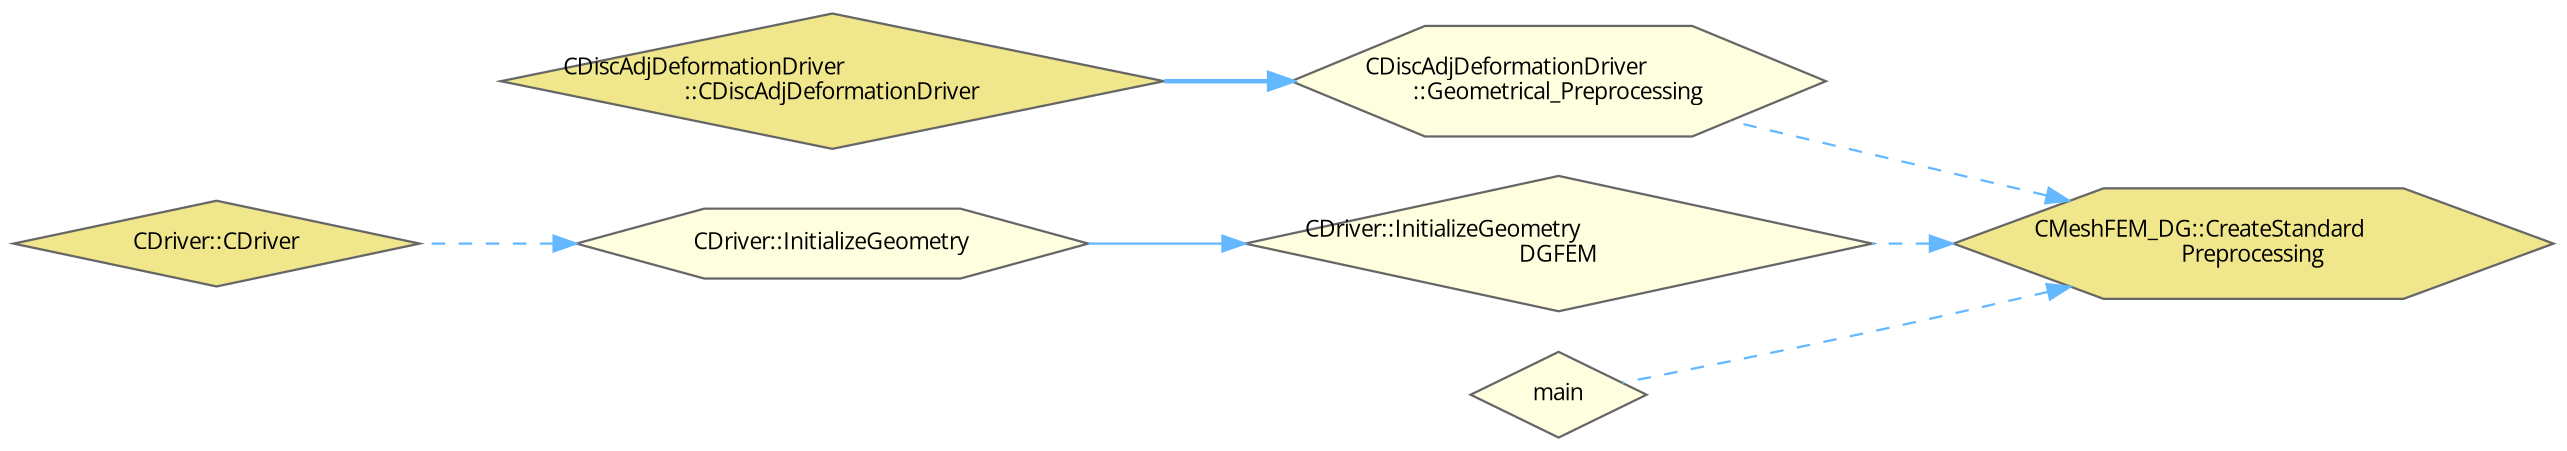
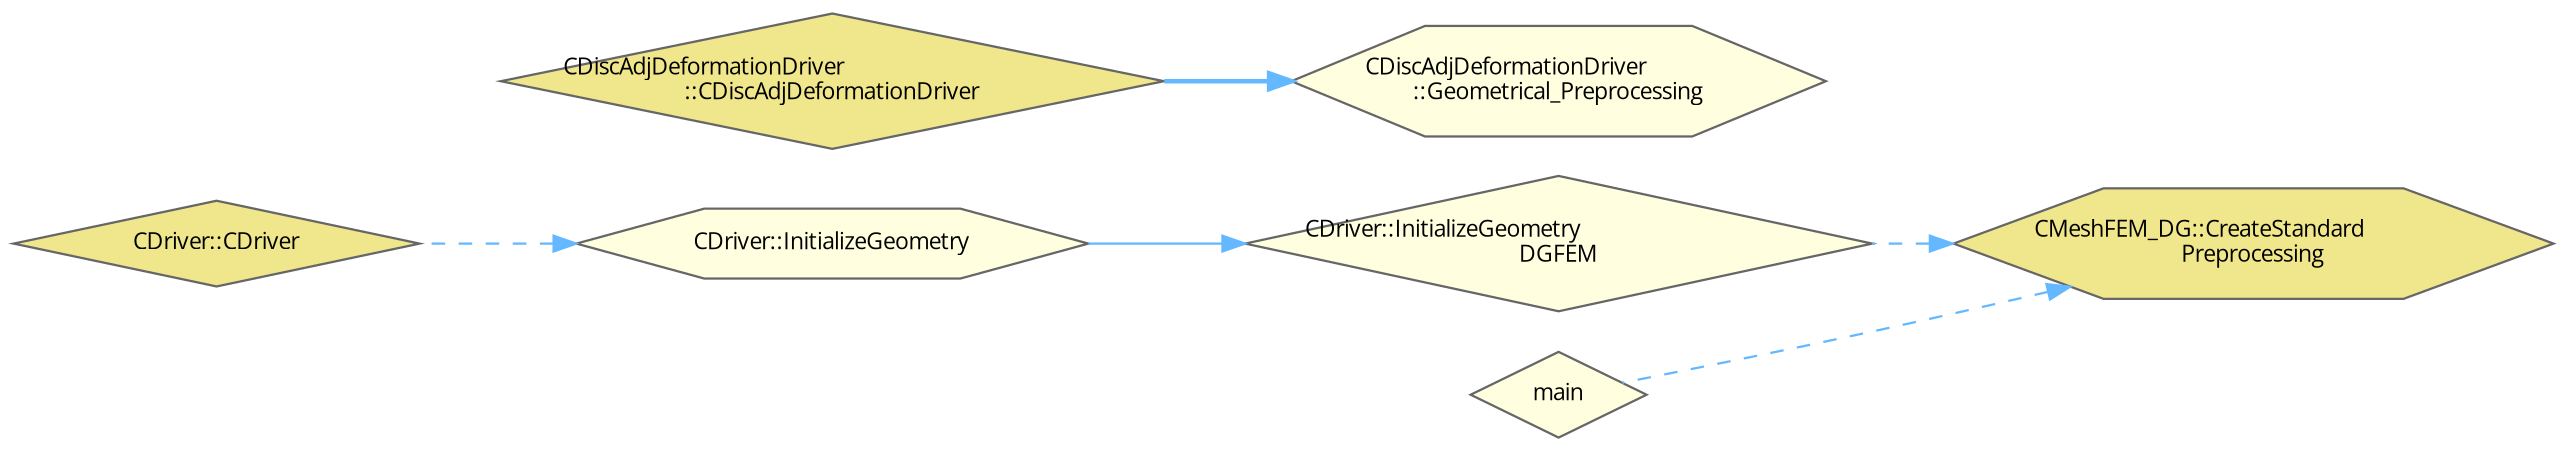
edge "CDiscAdjDeformationDriver ::Geometrical_Preprocessing" -> "CMeshFEM_DG::CreateStandard Preprocessing": removed
